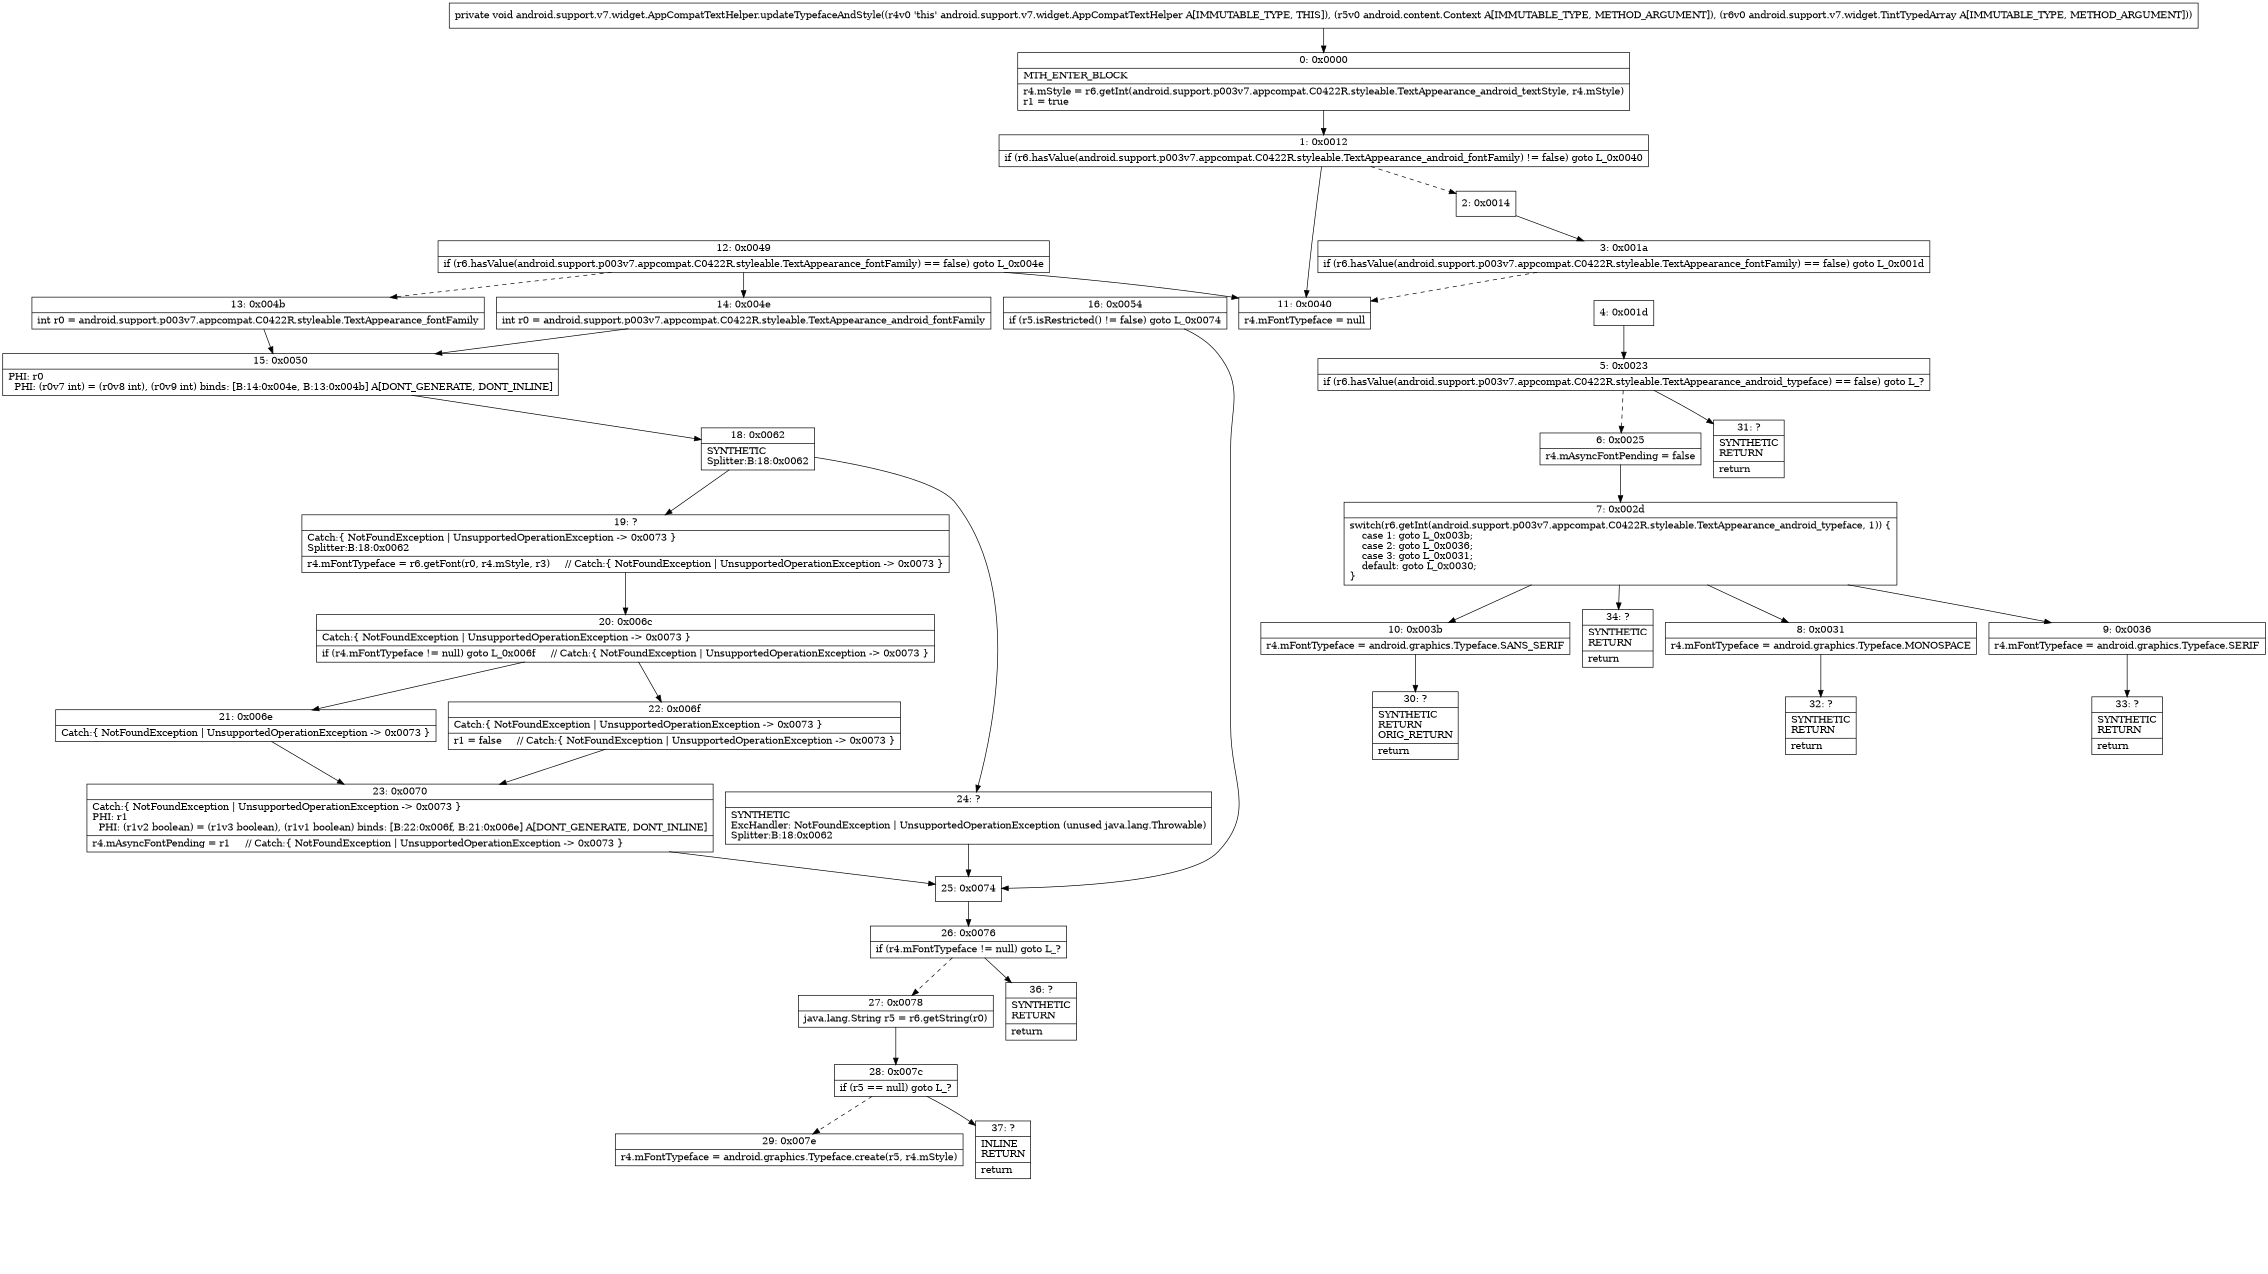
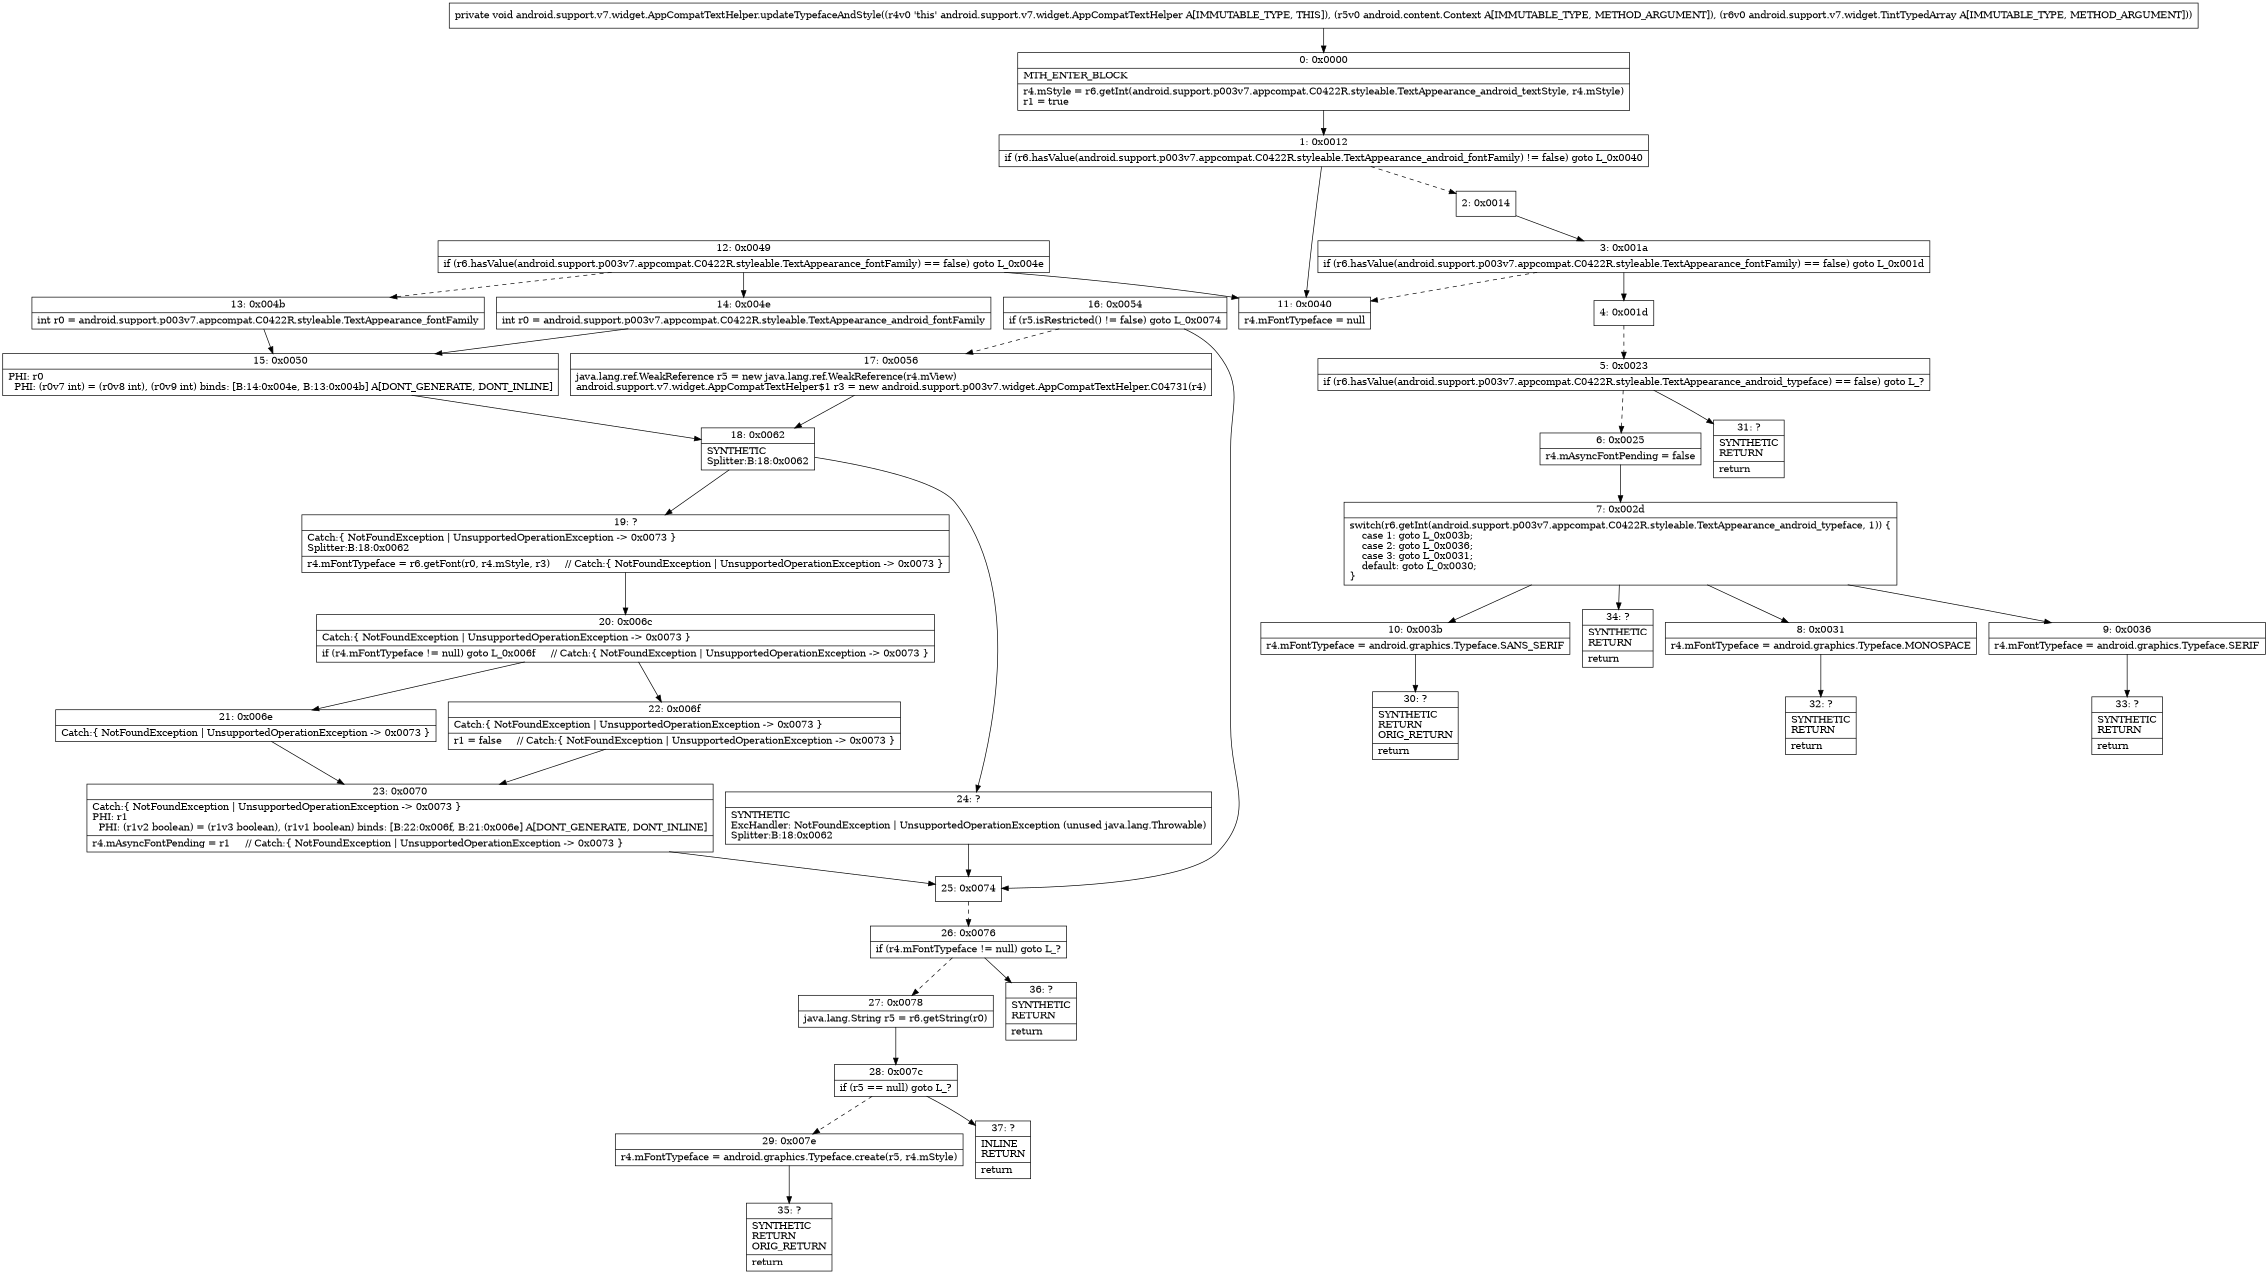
edge "3: 0x001a" -> "4: 0x001d": added
edge "4: 0x001d" -> "5: 0x0023": style solid -> dashed
node "17: 0x0056": added
edge "25: 0x0074" -> "26: 0x0076": style solid -> dashed
node "35: ?": added
